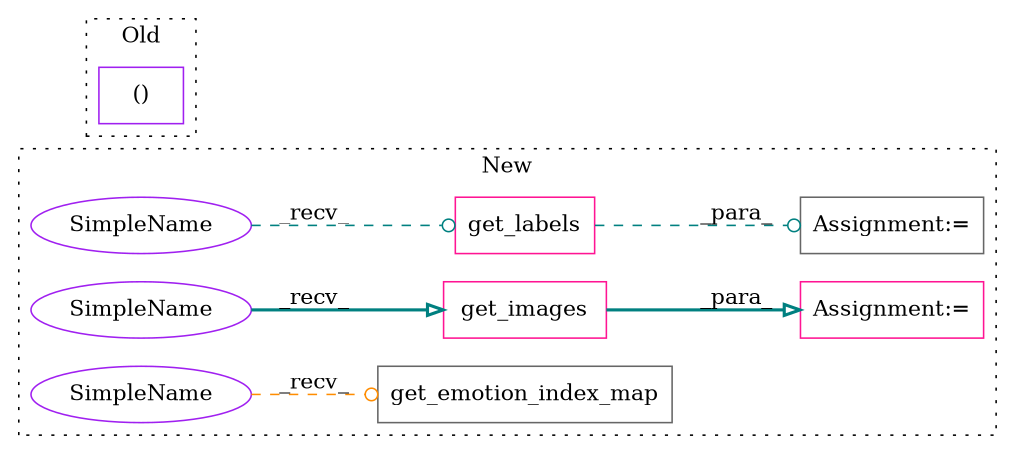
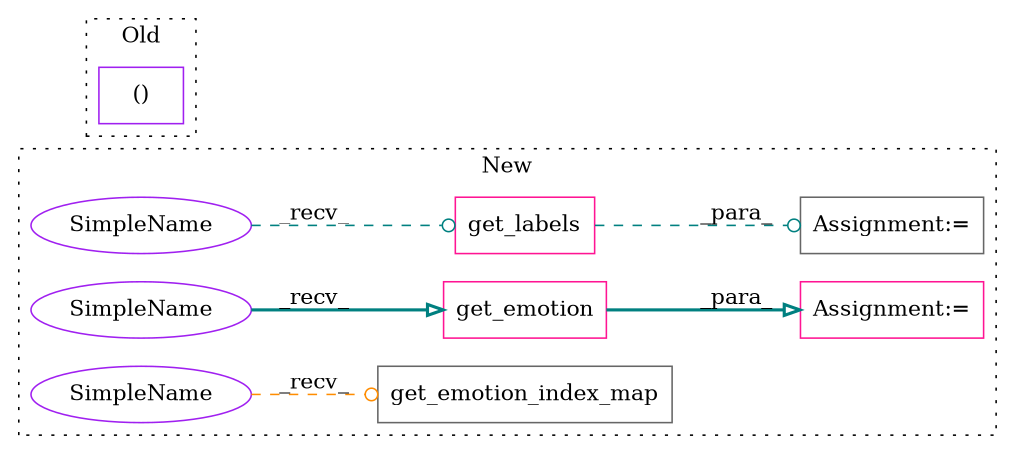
node "get_images": label "get_images" -> "get_emotion"
